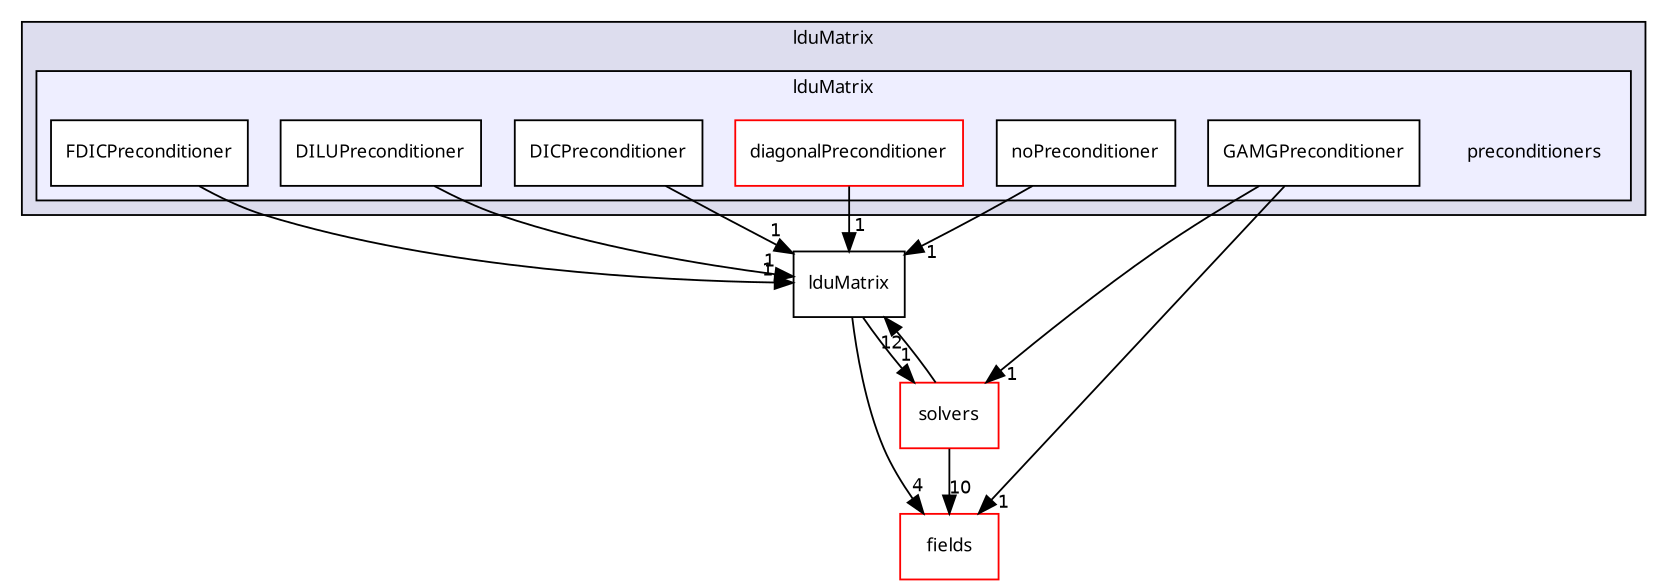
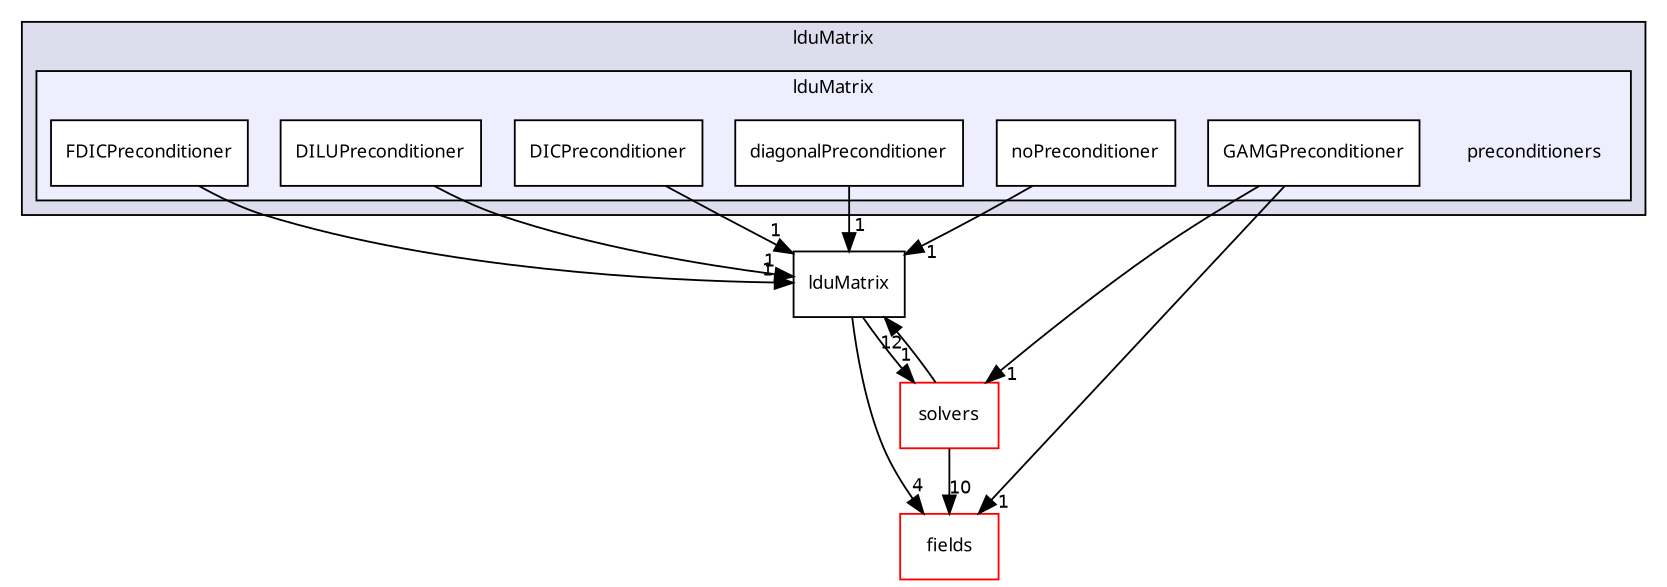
node "diagonalPreconditioner": color red -> black
